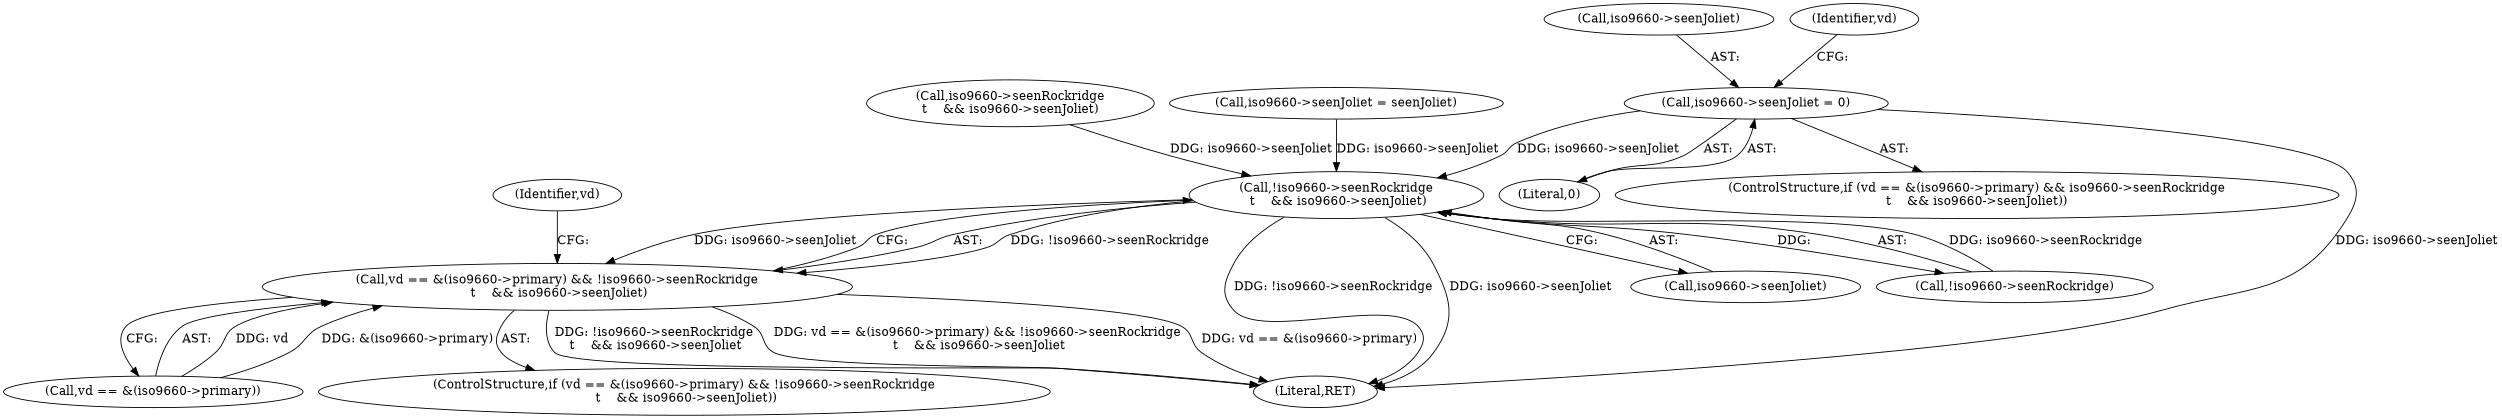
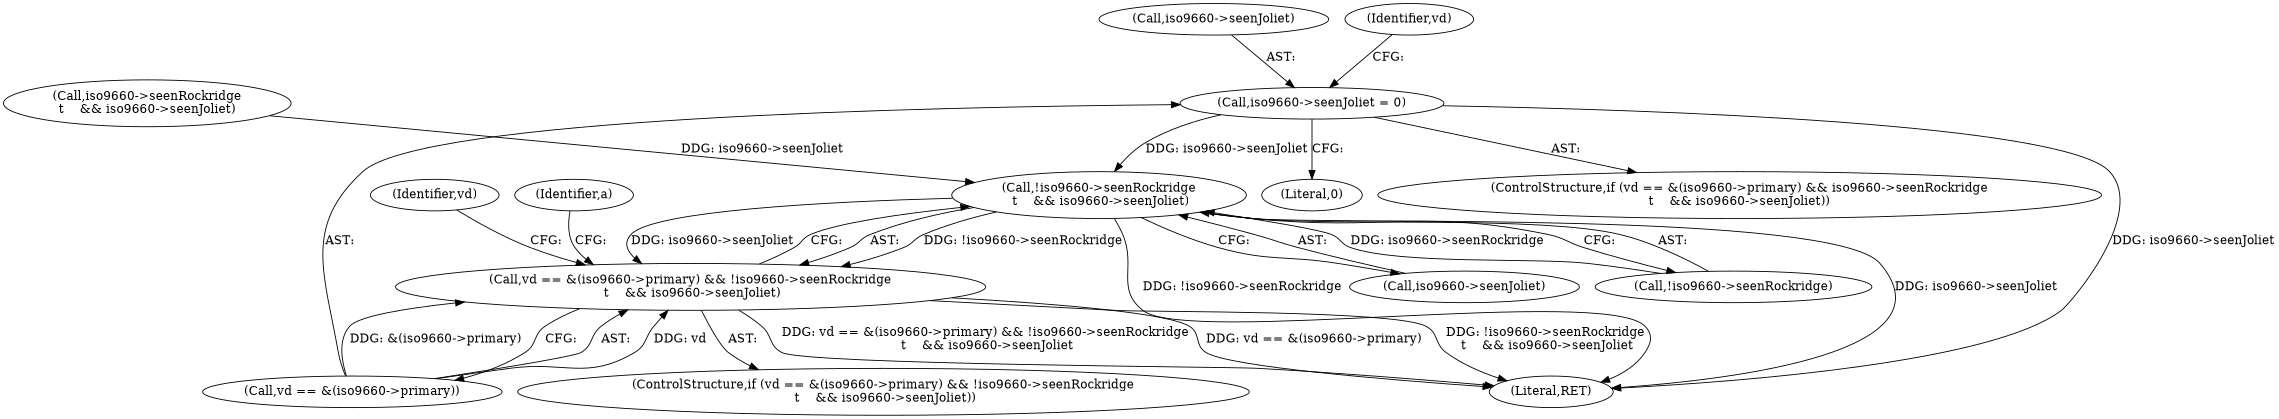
node "(Call,iso9660->seenJoliet = seenJoliet)": removed
edge "(Call,iso9660->seenJoliet = 0)" -> "(Literal,0)": label "AST: " -> "CFG: "
edge "(Literal,0)" -> "(Call,iso9660->seenJoliet = 0)": now "(Call,vd == &(iso9660->primary))" -> "(Call,iso9660->seenJoliet = 0)"
node "(Identifier,a)": added
edge "(Call,!iso9660->seenRockridge t    && iso9660->seenJoliet)" -> "(Call,!iso9660->seenRockridge)": label "DDG: " -> "CFG: "
